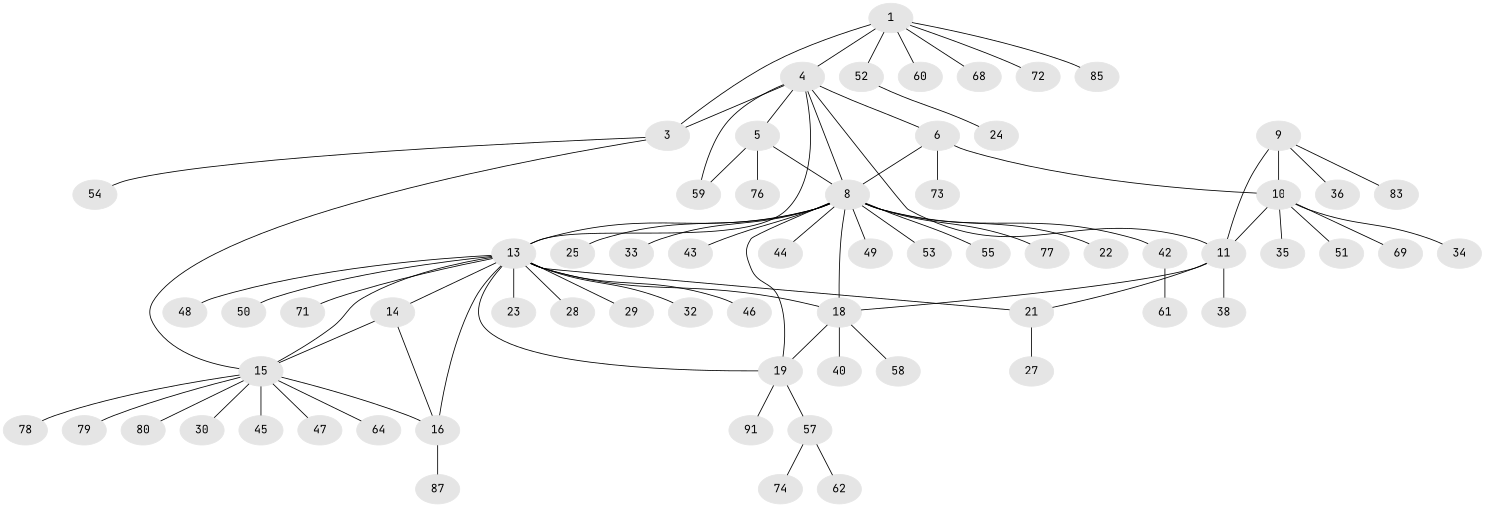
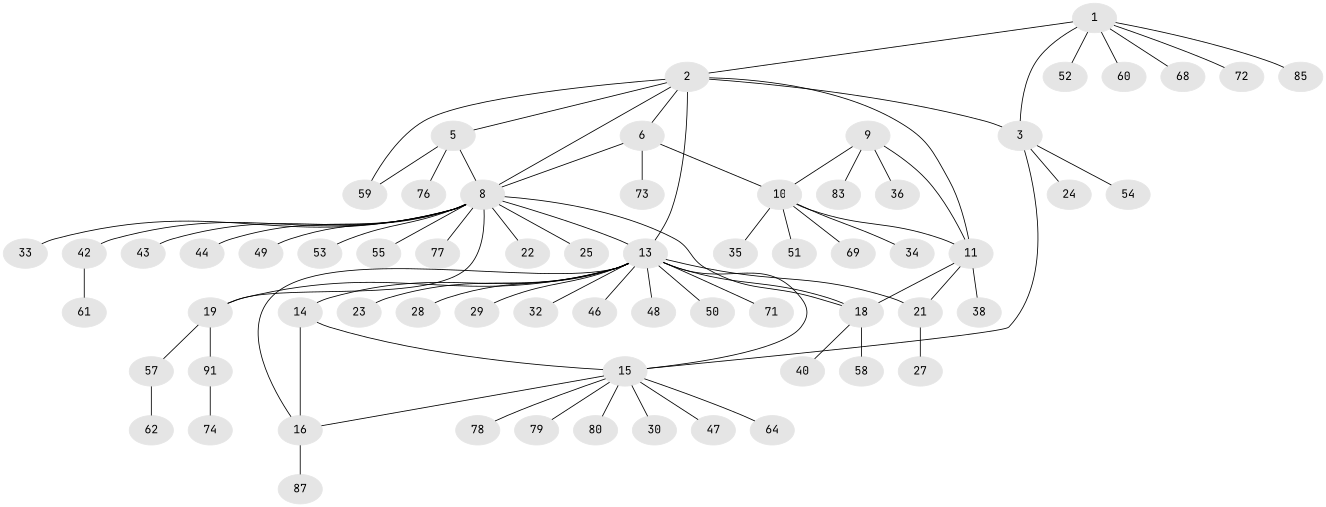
node "4": label "4" -> "2"
edge "52" -- "24": now "3" -- "24"
edge "18" -- "19": removed
node "45": removed
edge "57" -- "74": now "91" -- "74"
